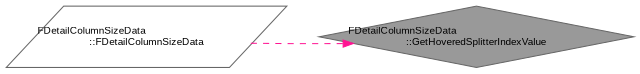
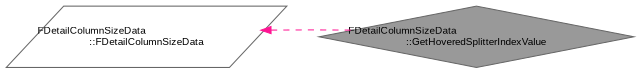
edge "FDetailColumnSizeData ::FDetailColumnSizeData" -> "FDetailColumnSizeData ::GetHoveredSplitterIndexValue": reversed
